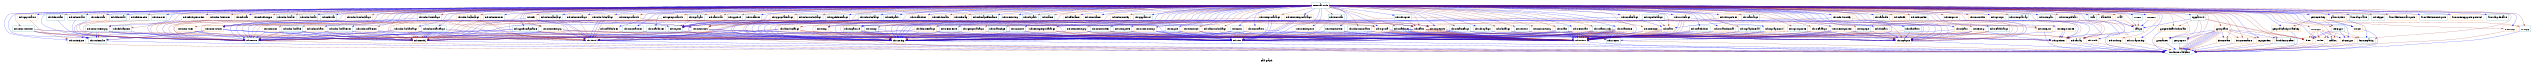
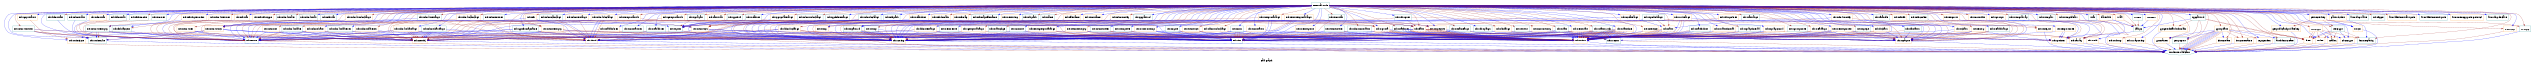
edge "xdr_filename" -> "xdr_string": added
edge "xdr_xfr_byte_order" -> "xdr_enum": now "xdr_xfr_byte_order" -> "xdr_fsh_access"
